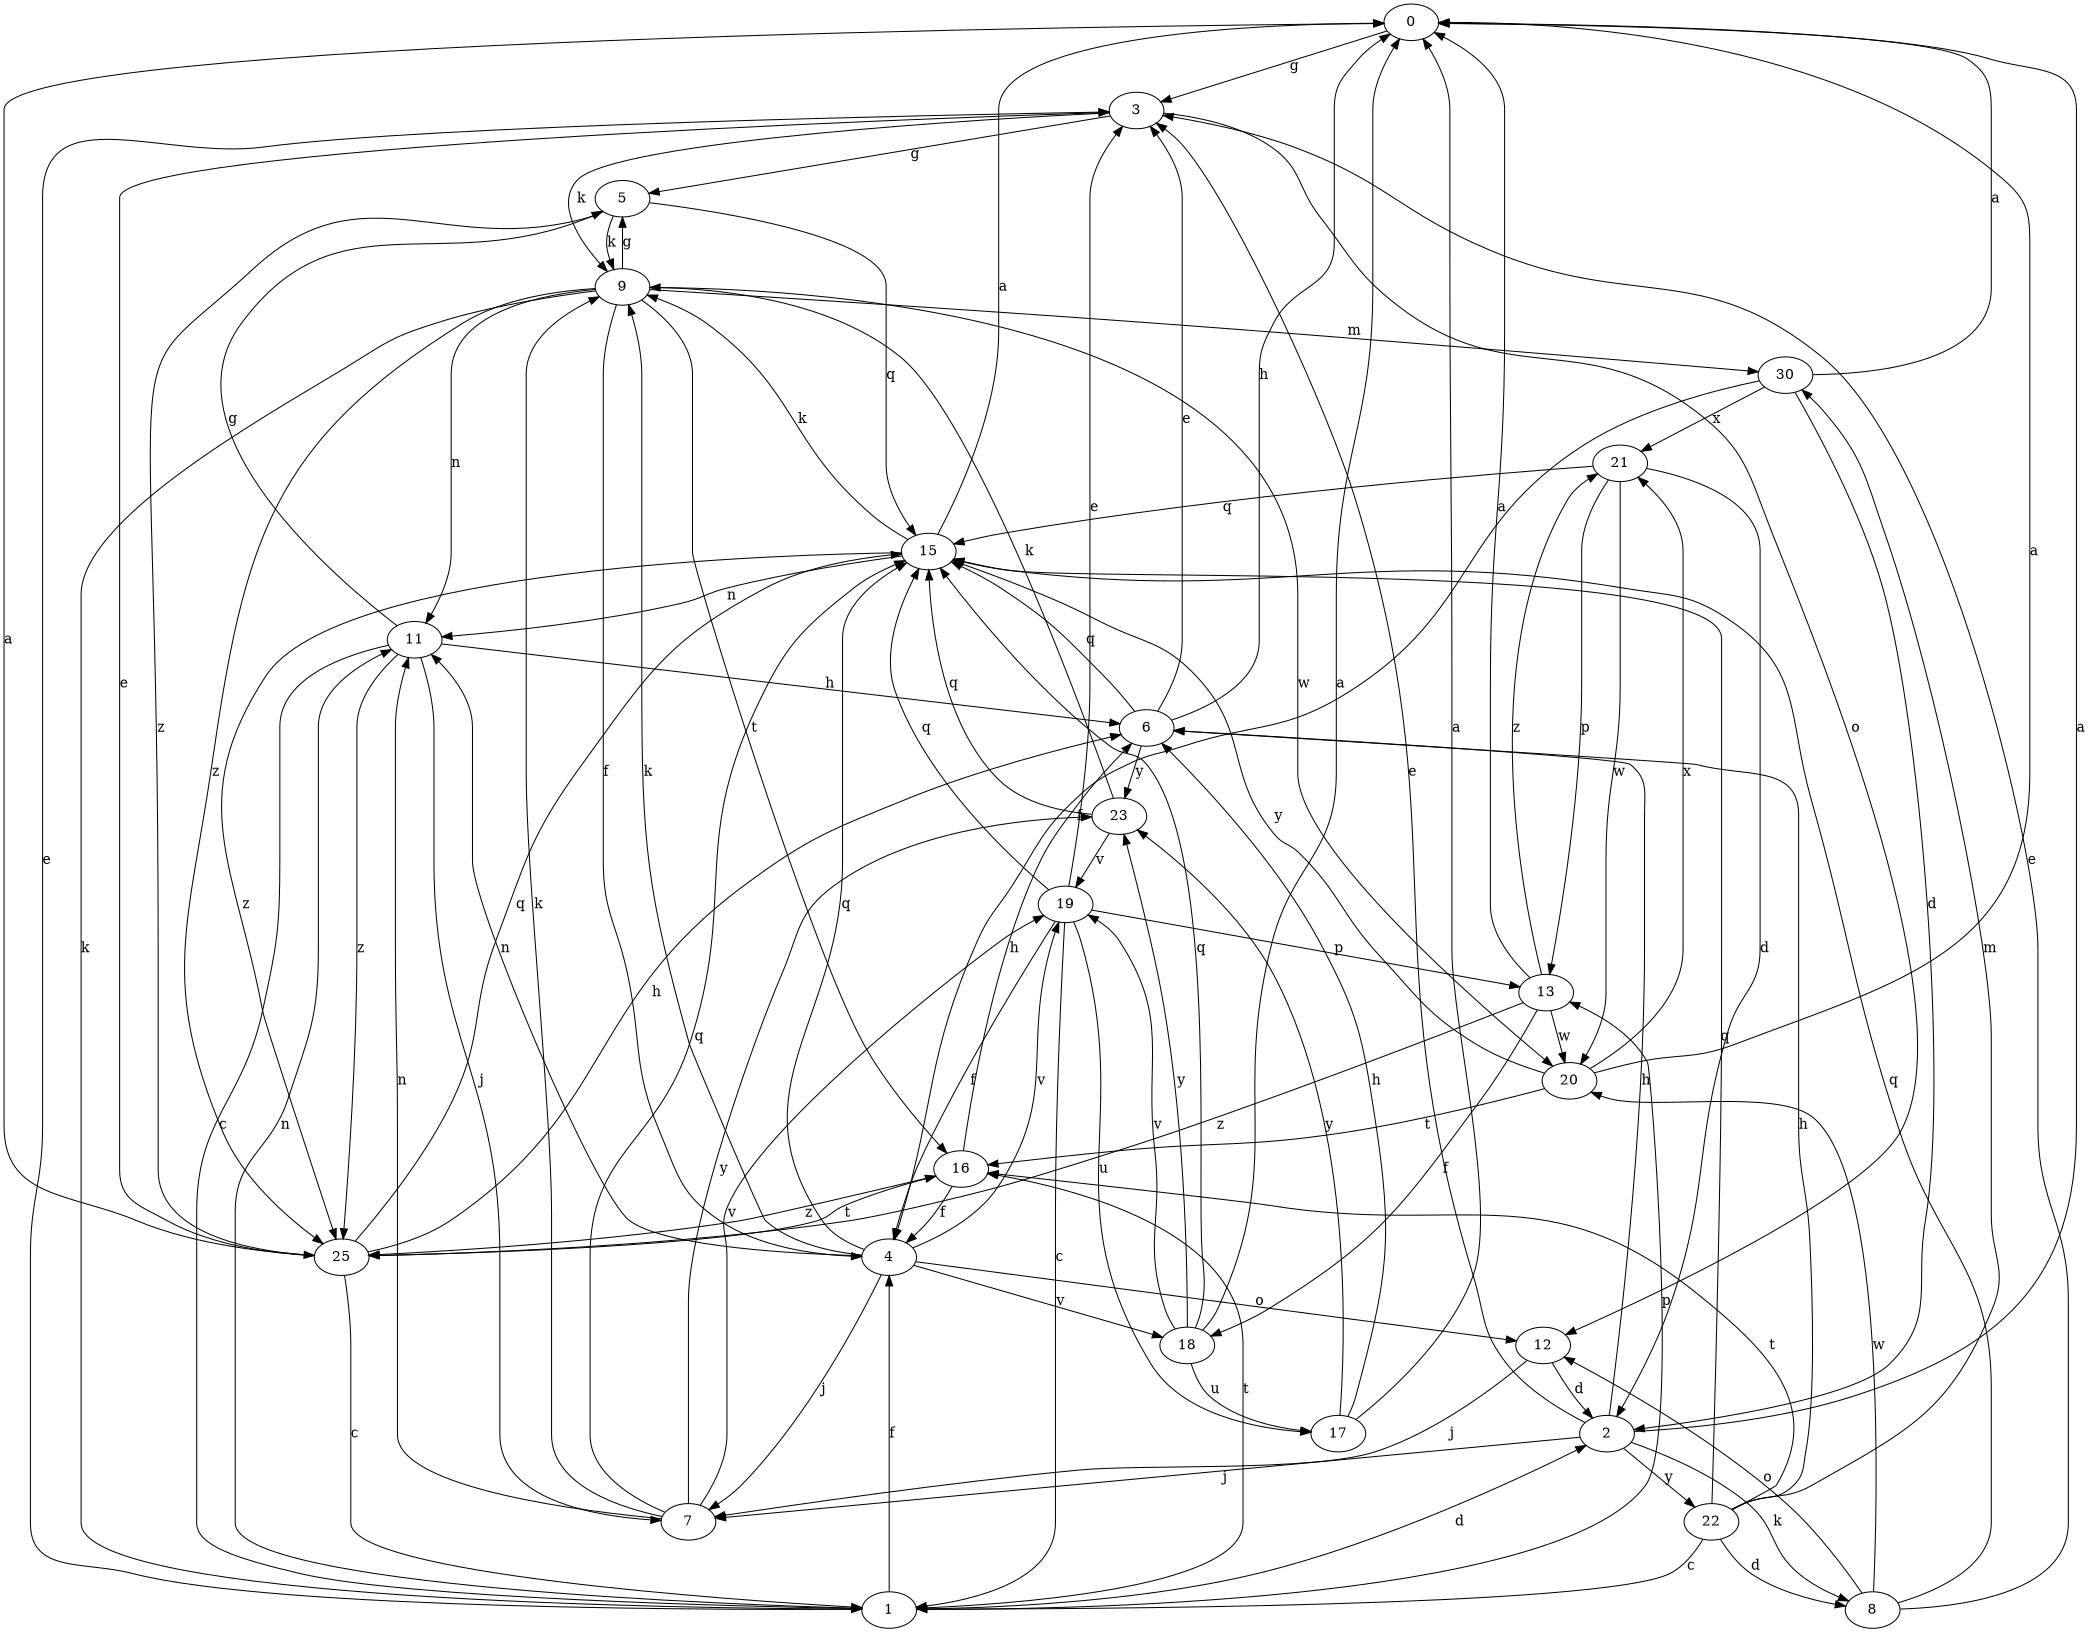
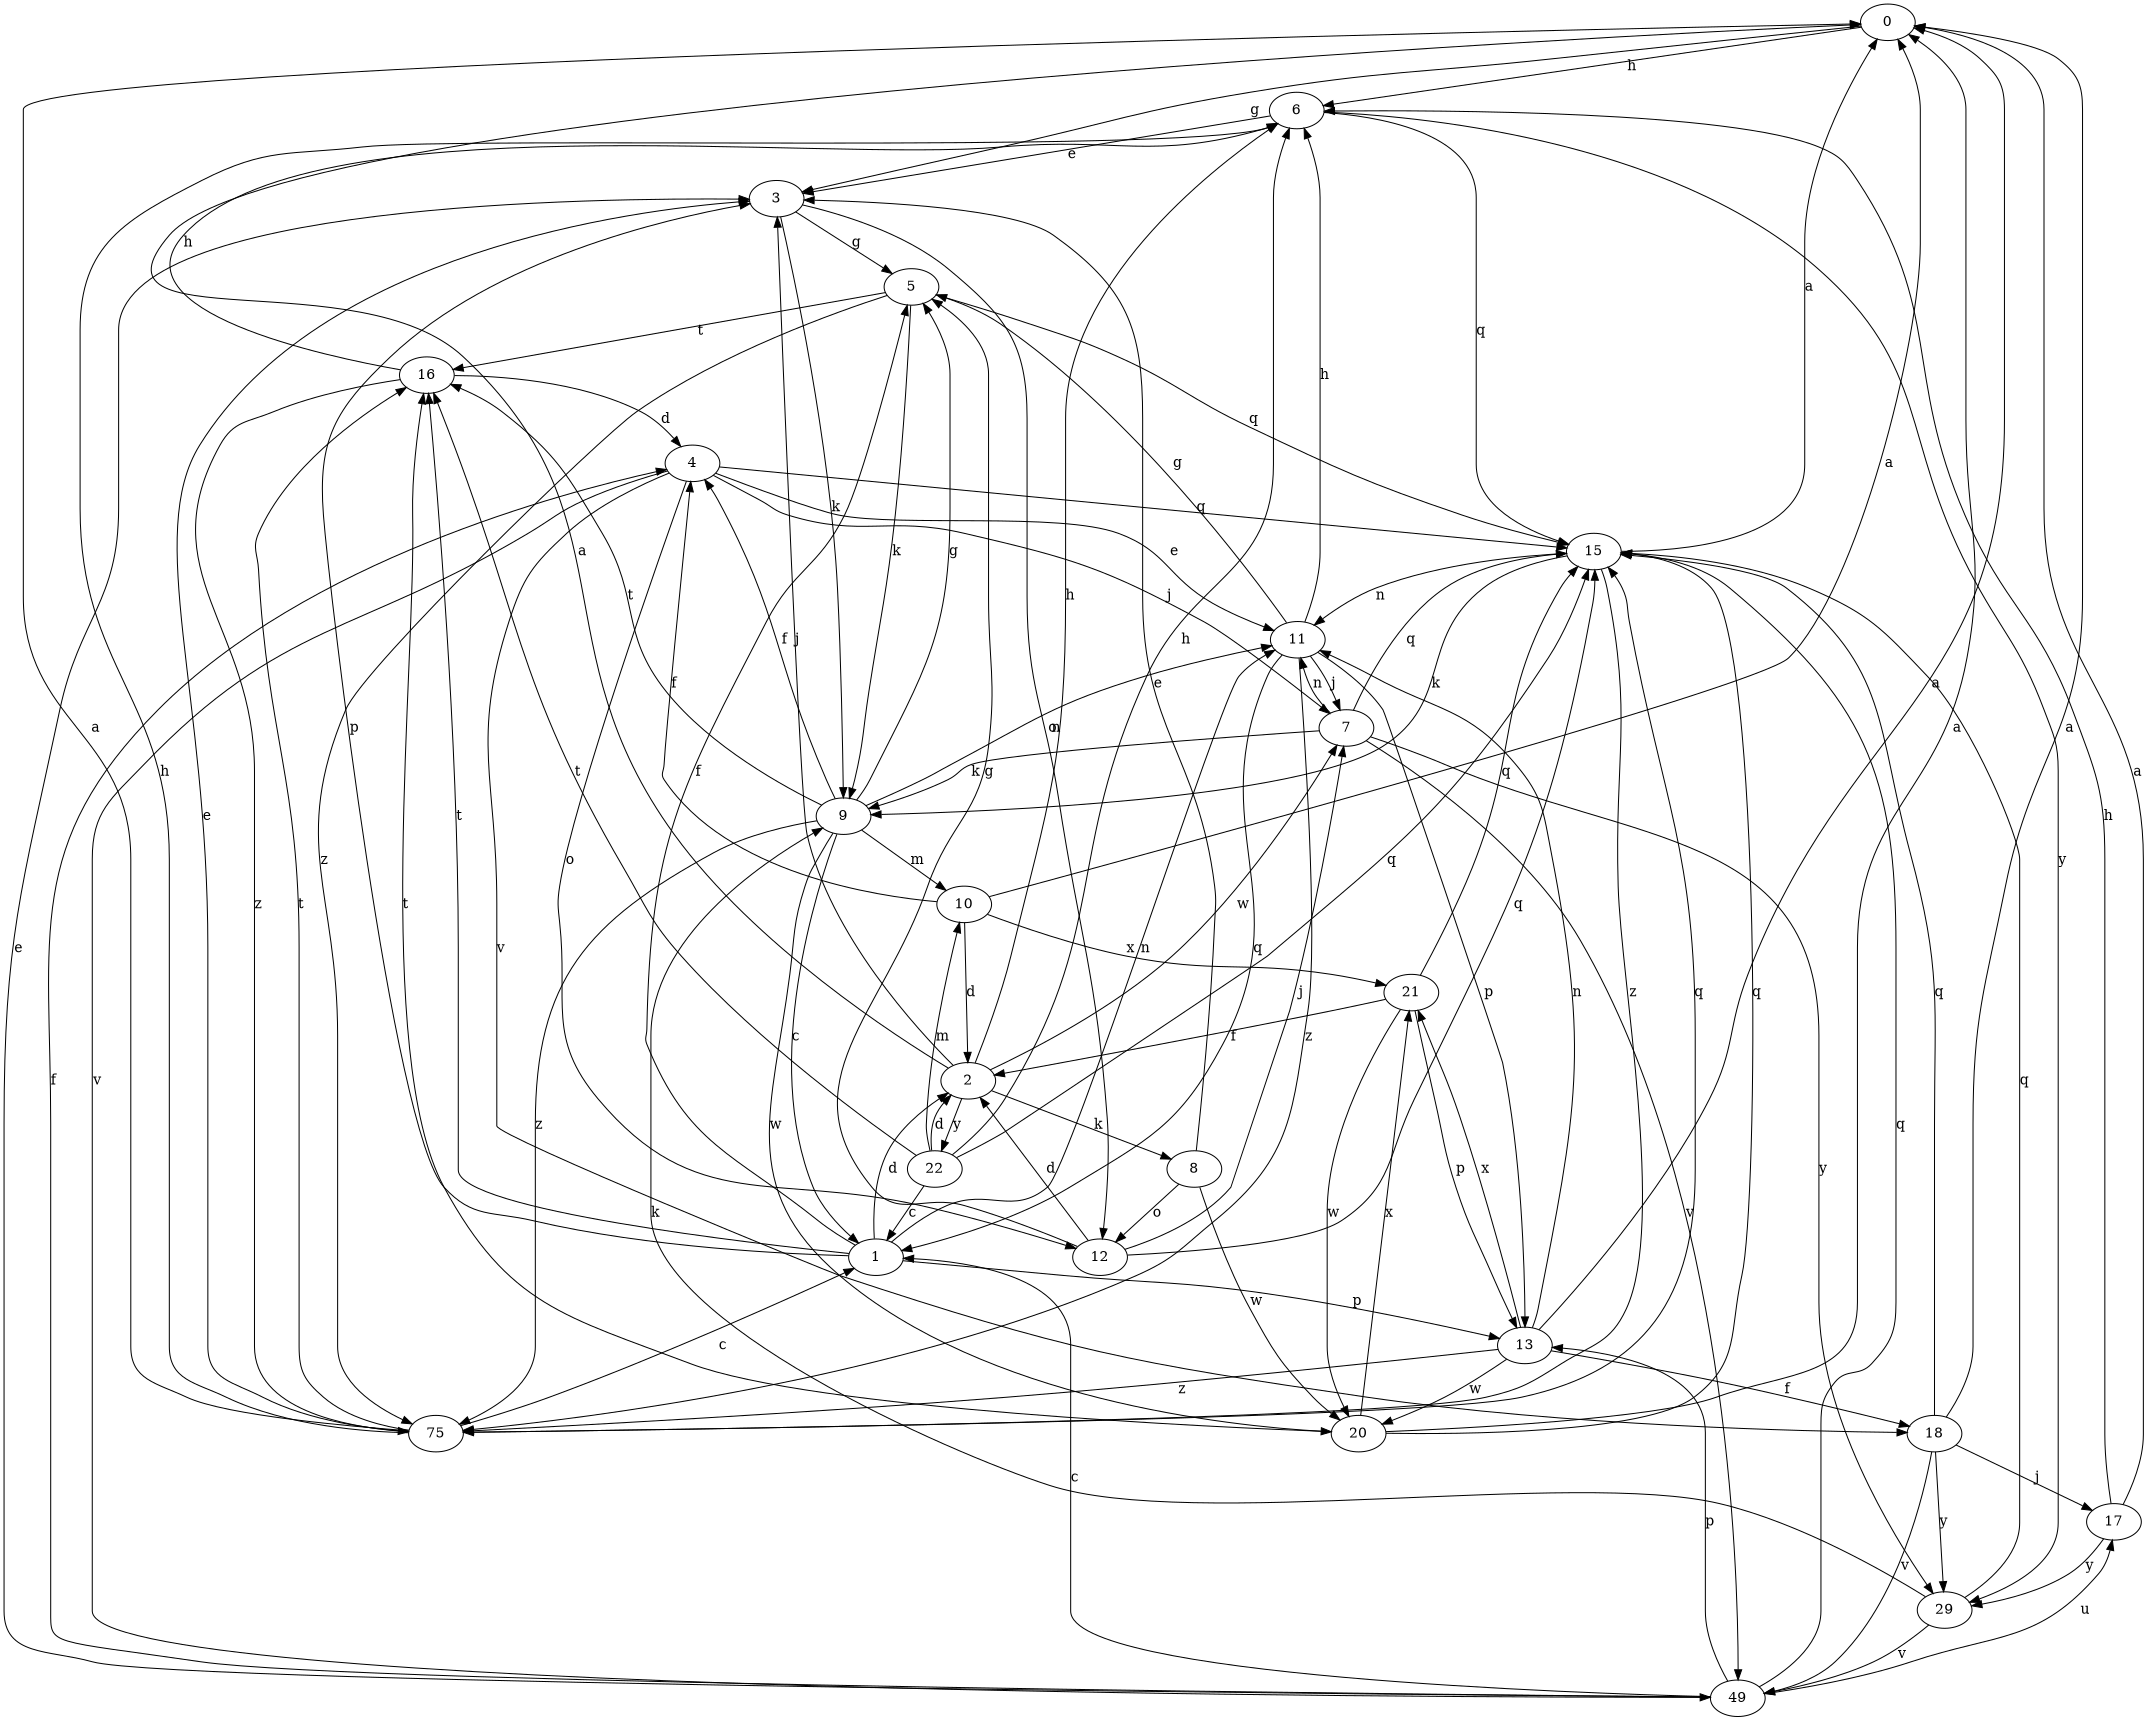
edge "5" -> "16": added, label "t"
node "30": label "30" -> "10"
edge "6" -> "0": reversed
edge "13" -> "21": label "z" -> "x"
edge "8" -> "15": now "12" -> "15"
edge "2" -> "3": label "e" -> "j"
node "23": label "23" -> "29"
edge "20" -> "15": label "y" -> "q"
edge "4" -> "9": removed, label "k"
edge "12" -> "5": added, label "g"
edge "1" -> "3": label "e" -> "p"
node "19": label "19" -> "49"
edge "13" -> "11": added, label "n"
edge "9" -> "1": label "k" -> "c"
edge "4" -> "11": label "n" -> "e"
edge "21" -> "2": label "d" -> "f"
edge "11" -> "13": added, label "p"
edge "11" -> "1": label "c" -> "q"
edge "16" -> "4": label "f" -> "d"
node "25": label "25" -> "75"
edge "18" -> "17": label "u" -> "j"
edge "1" -> "4": now "1" -> "5"
edge "2" -> "7": label "j" -> "w"
edge "22" -> "8": now "22" -> "2"
